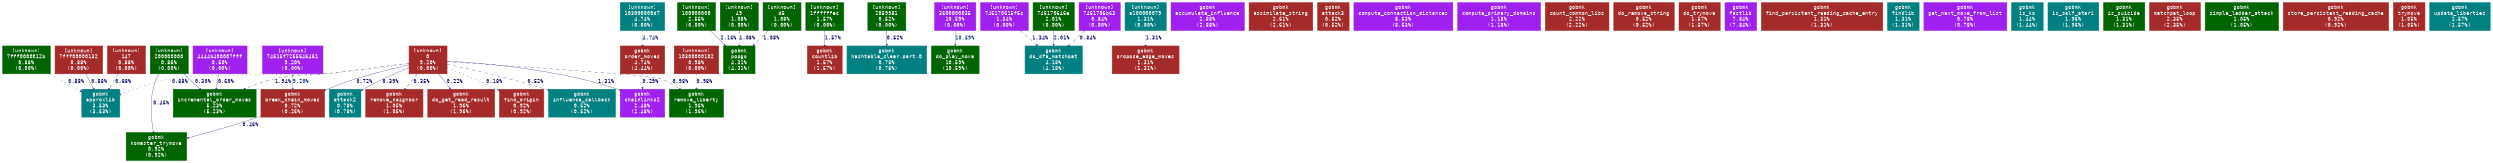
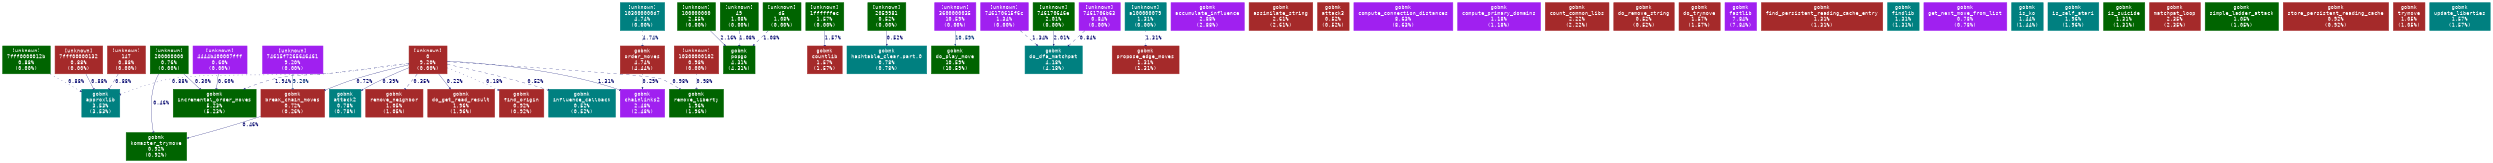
node "[unknown] 200000000 0.86% (0.00%)": label "[unknown] 200000000 0.86% (0.00%)" -> "[unknown] 200000000 0.76% (0.00%)"
